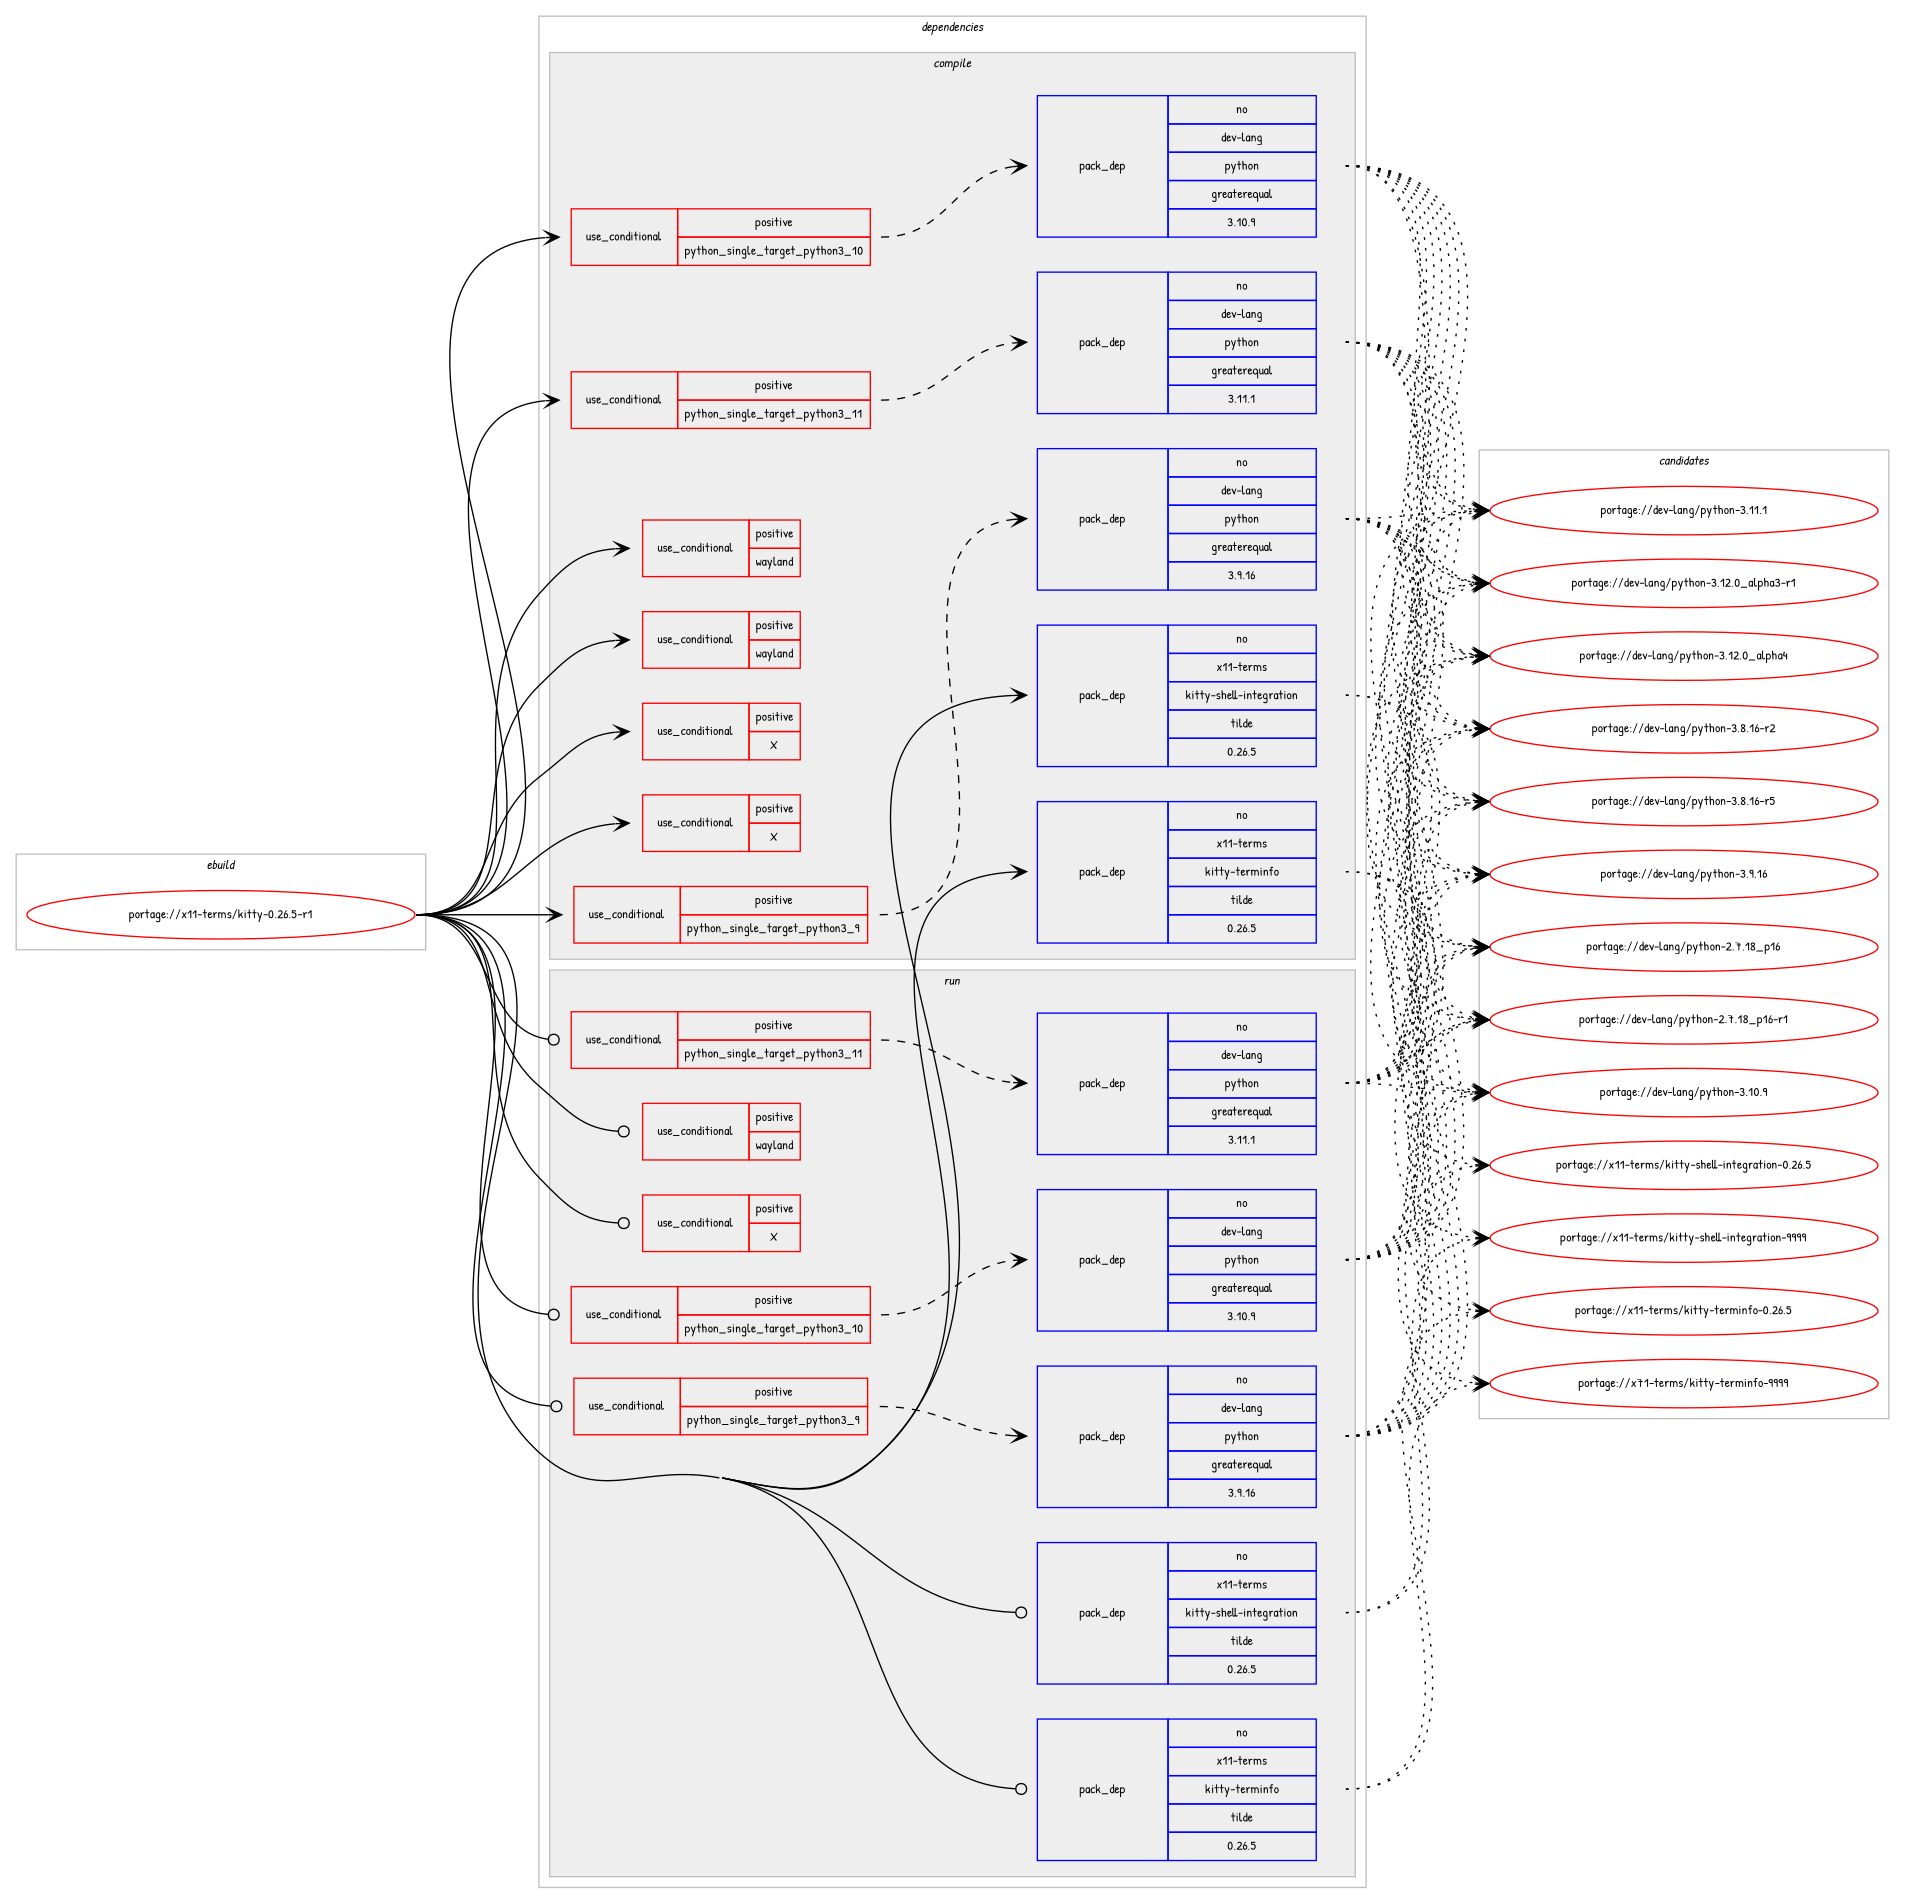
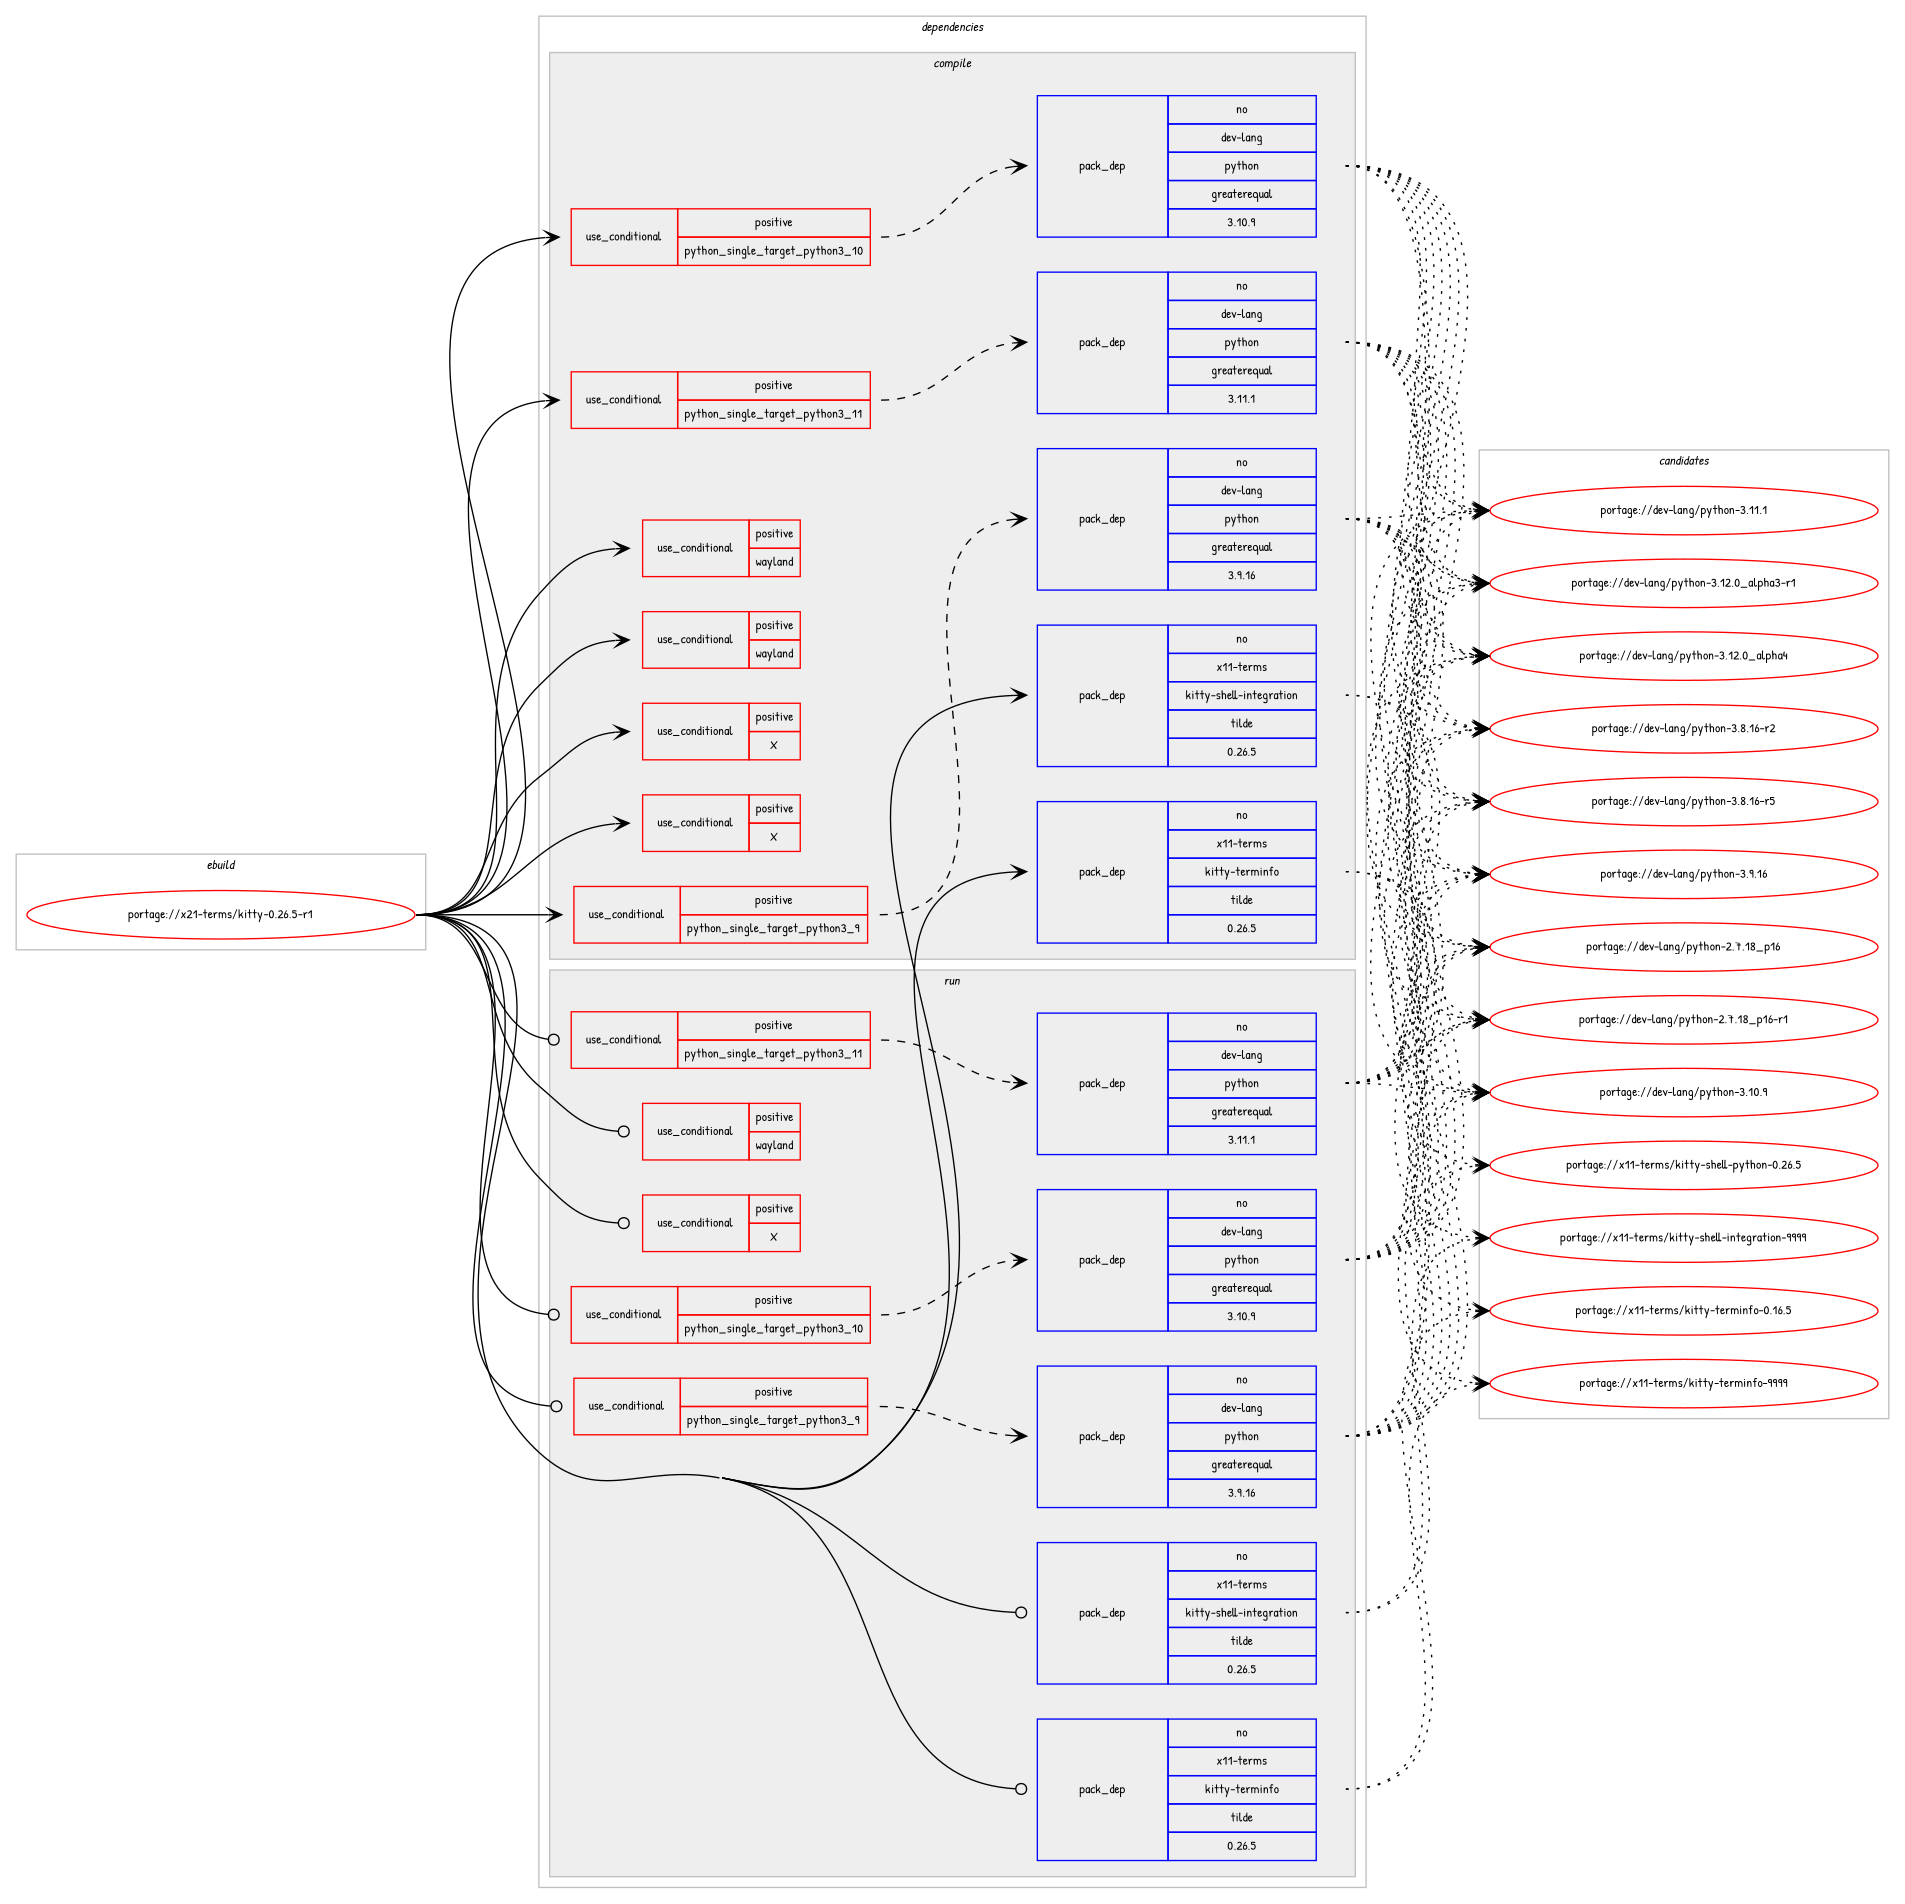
node "portage://x11-terms/kitty-0.26.5-r1": label "portage://x11-terms/kitty-0.26.5-r1" -> "portage://x21-terms/kitty-0.26.5-r1"
node "portage://x11-terms/kitty-shell-integration-0.26.5": label "portage://x11-terms/kitty-shell-integration-0.26.5" -> "portage://x11-terms/kitty-shell-python-0.26.5"
node "portage://x11-terms/kitty-terminfo-0.26.5": label "portage://x11-terms/kitty-terminfo-0.26.5" -> "portage://x11-terms/kitty-terminfo-0.16.5"
node "portage://x71-terms/kitty-terminfo-9999": label "portage://x71-terms/kitty-terminfo-9999" -> "portage://x11-terms/kitty-terminfo-9999"
